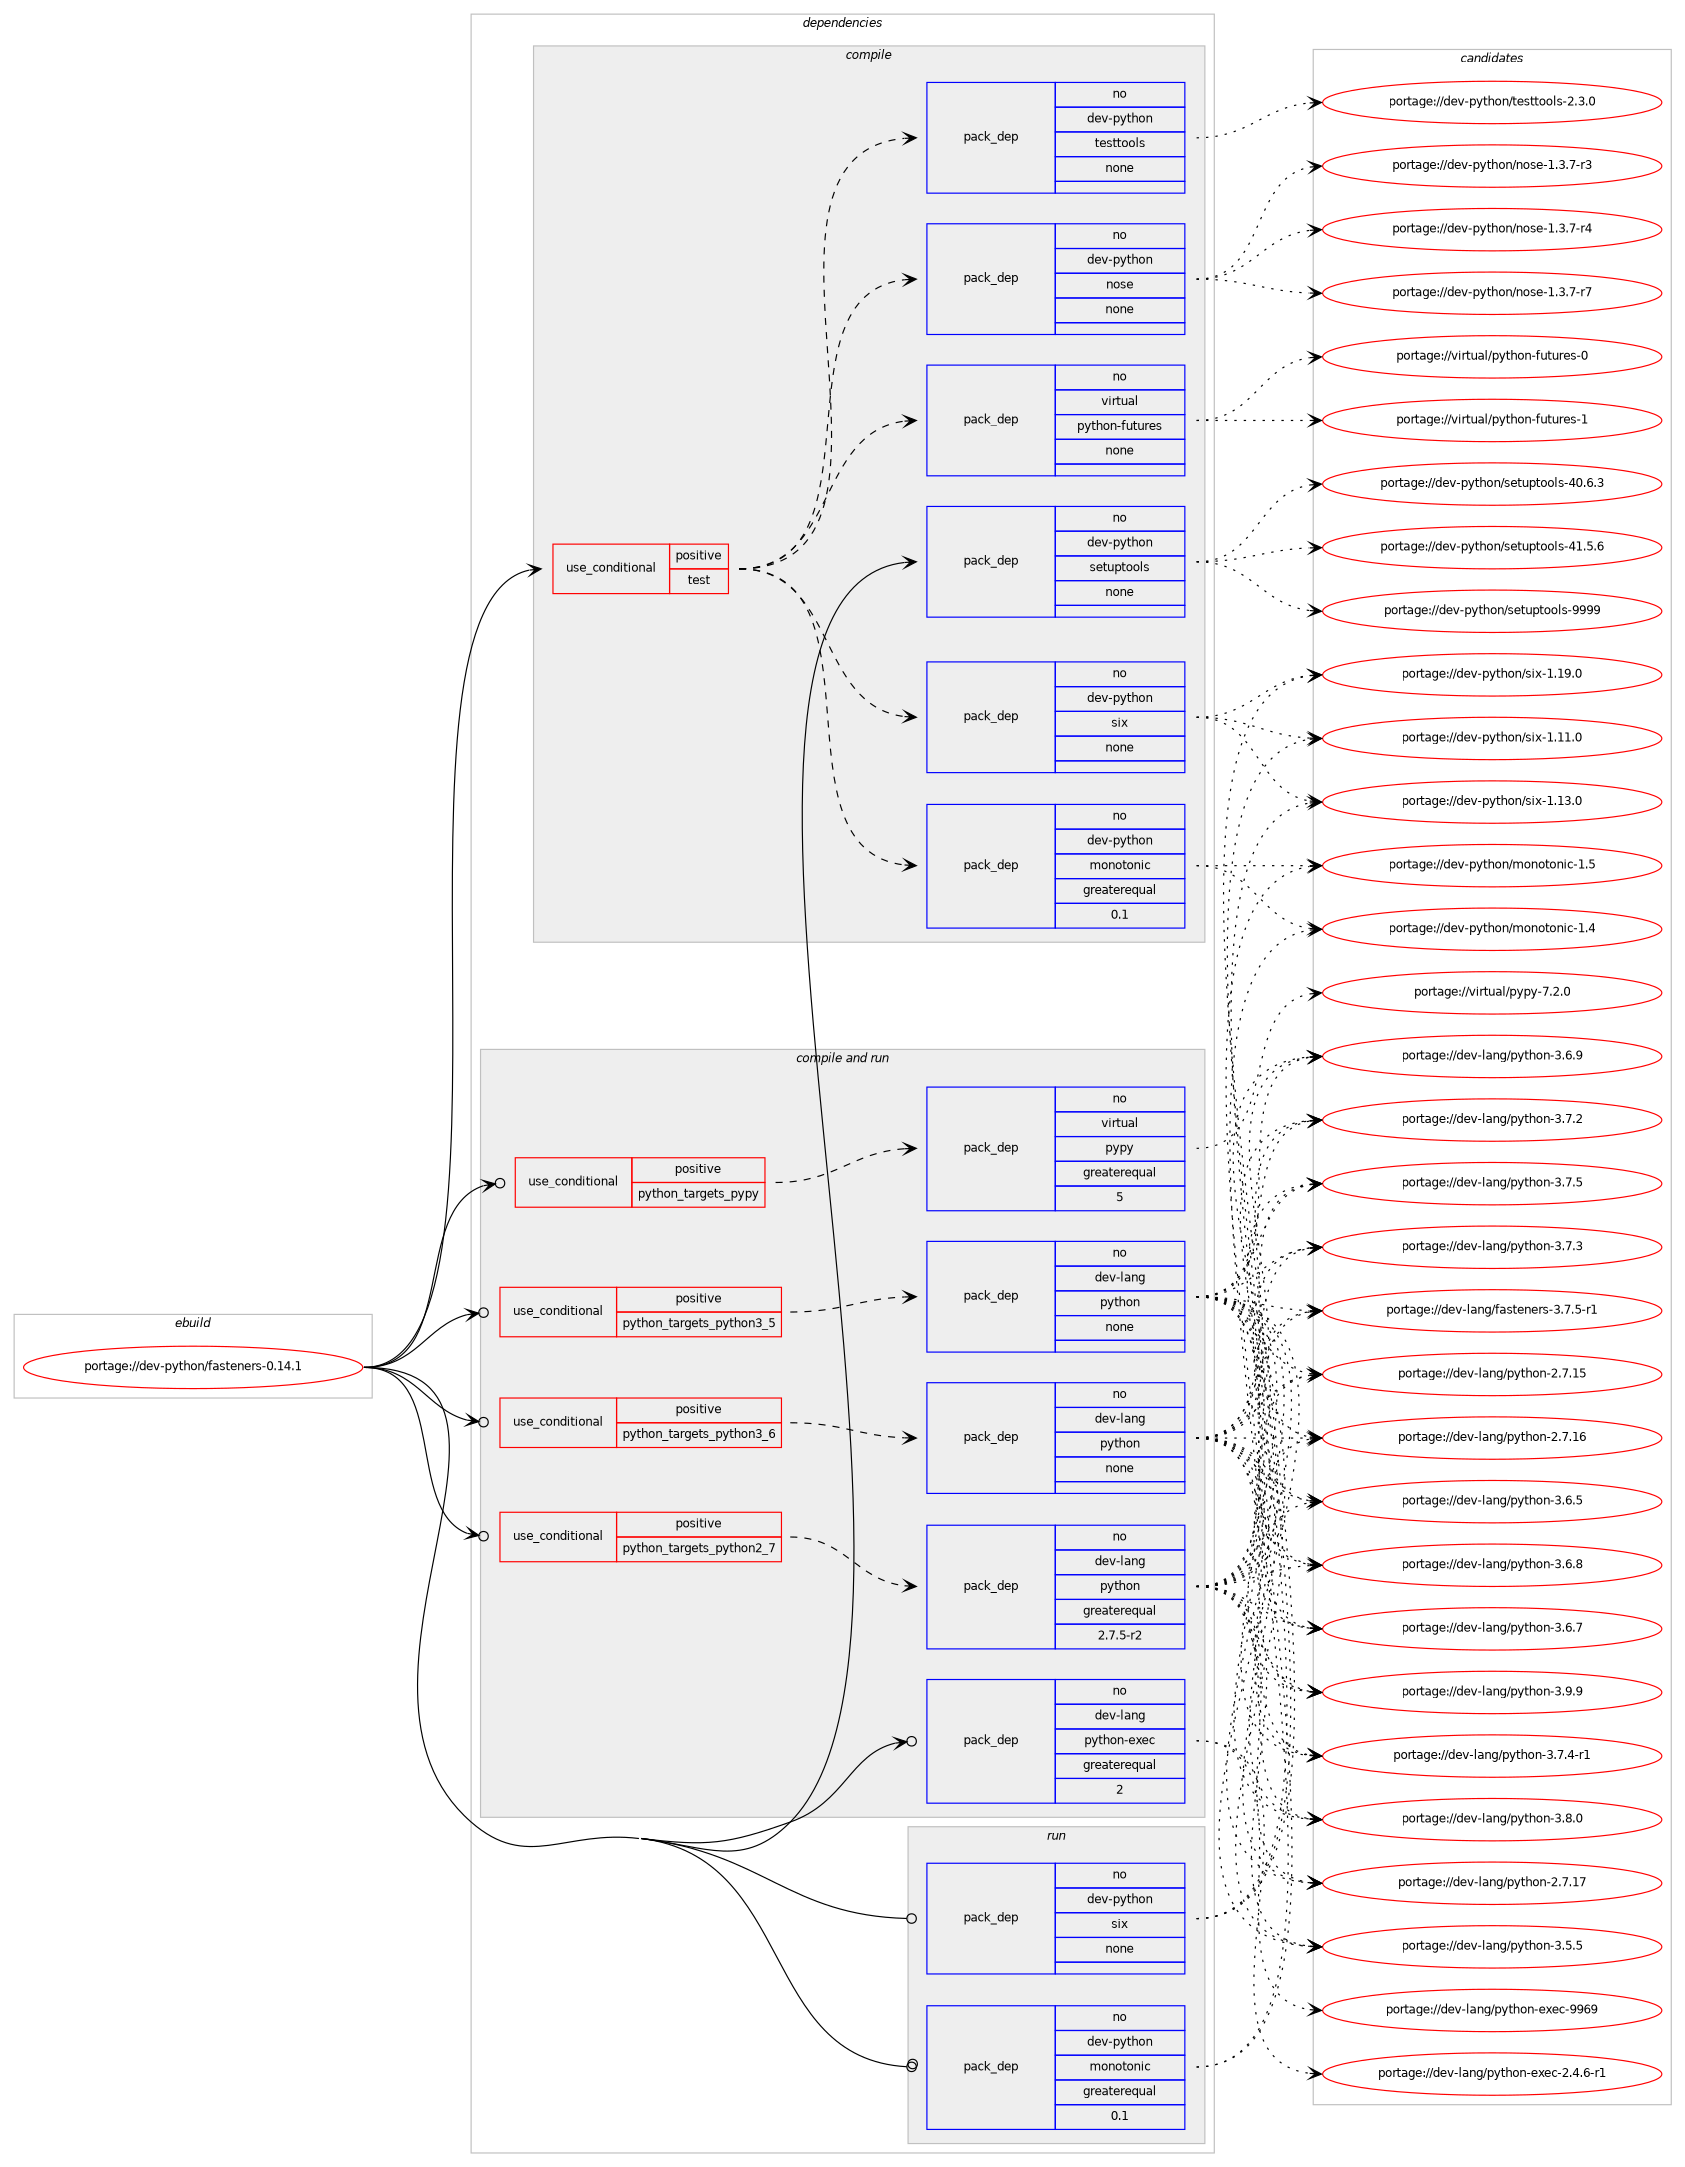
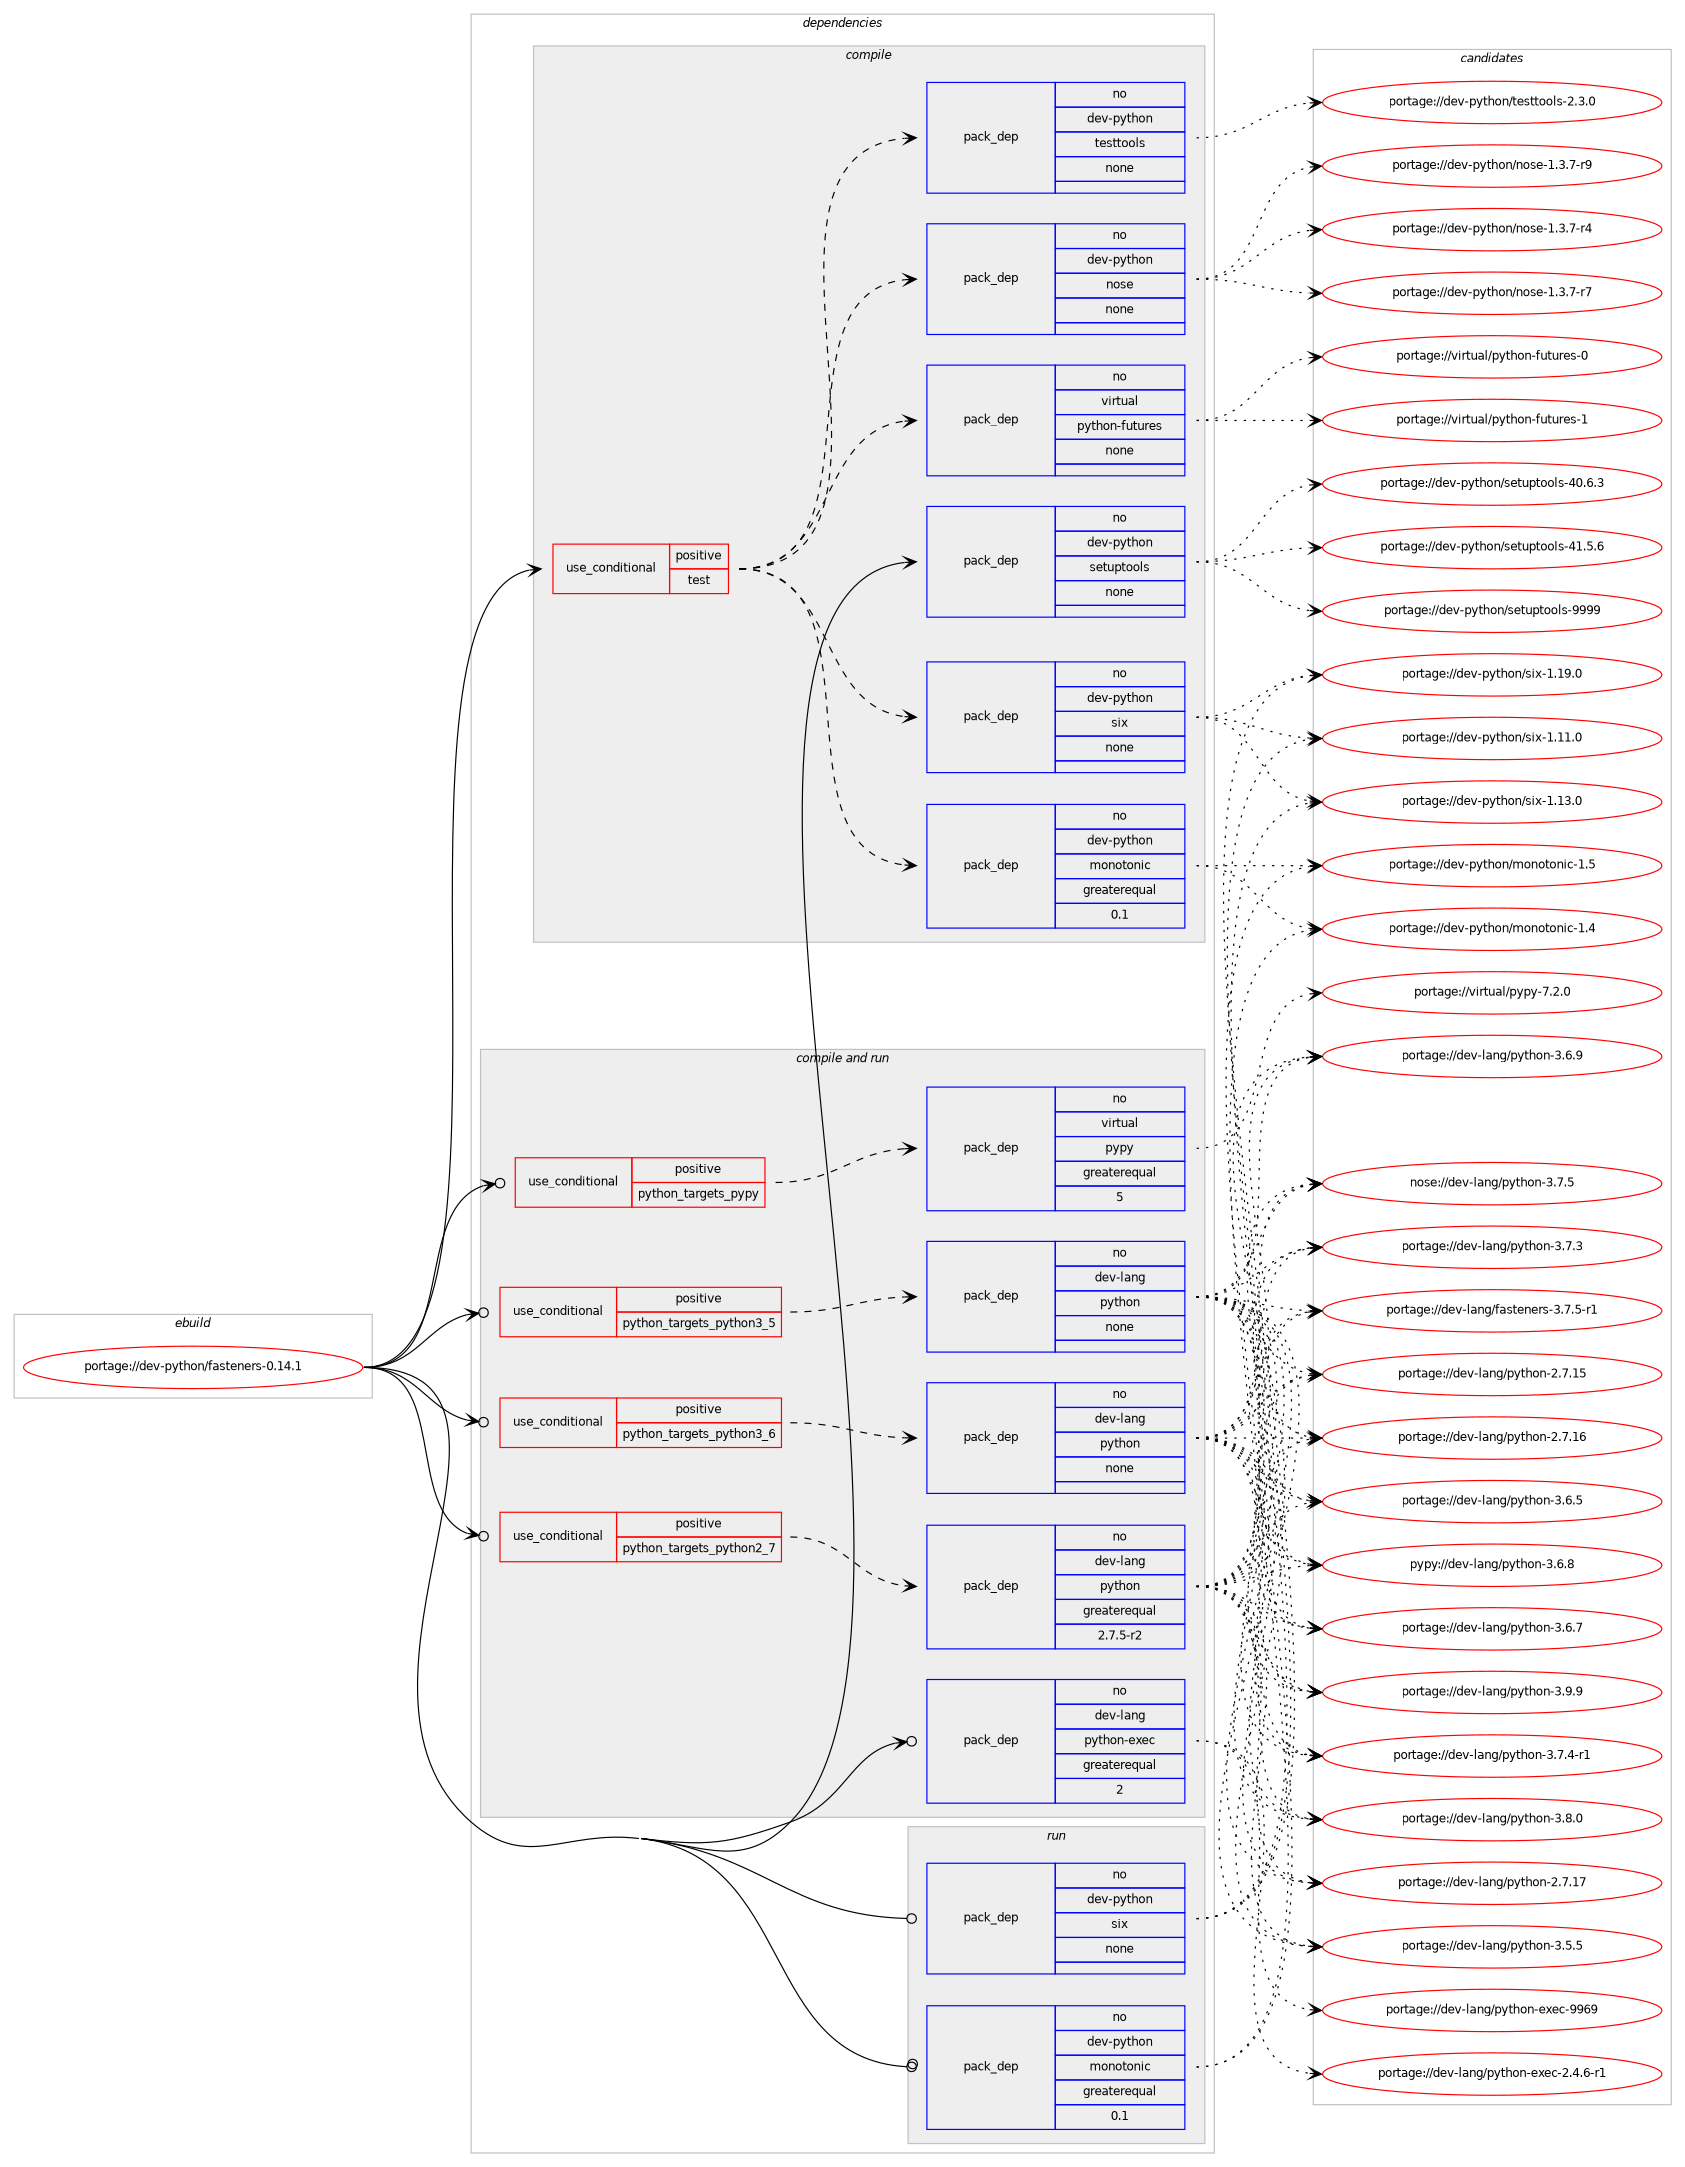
node "portage://dev-python/nose-1.3.7-r3": label "portage://dev-python/nose-1.3.7-r3" -> "portage://dev-python/nose-1.3.7-r9"
node "portage://dev-lang/python-3.7.2": removed
node "portage://dev-lang/python-3.7.5": label "portage://dev-lang/python-3.7.5" -> "nose://dev-lang/python-3.7.5"
node "portage://dev-lang/python-3.6.8": label "portage://dev-lang/python-3.6.8" -> "pypy://dev-lang/python-3.6.8"
